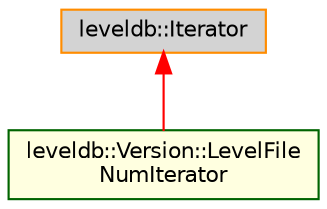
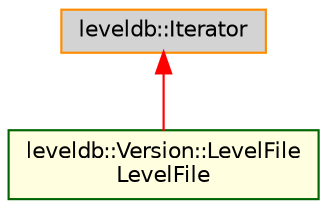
node "leveldb::Version::LevelFile NumIterator": label "leveldb::Version::LevelFile NumIterator" -> "leveldb::Version::LevelFile LevelFile"
